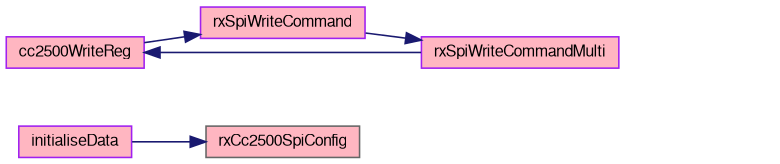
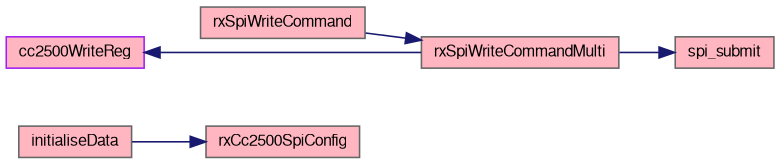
node "rxSpiWriteCommand": color purple -> gray40
edge "cc2500WriteReg" -> "rxSpiWriteCommand": removed
node "rxSpiWriteCommandMulti": color purple -> gray40
node "spi_submit": added
node "initialiseData": color purple -> gray40
